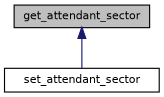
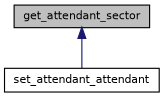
node "set_attendant_sector": label "set_attendant_sector" -> "set_attendant_attendant"
